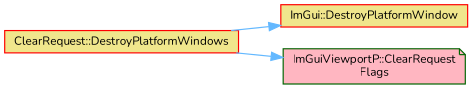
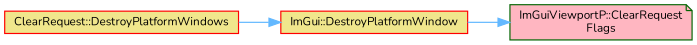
edge "ClearRequest::DestroyPlatformWindows" -> "ImGuiViewportP::ClearRequest Flags": now "ImGui::DestroyPlatformWindow" -> "ImGuiViewportP::ClearRequest Flags"
